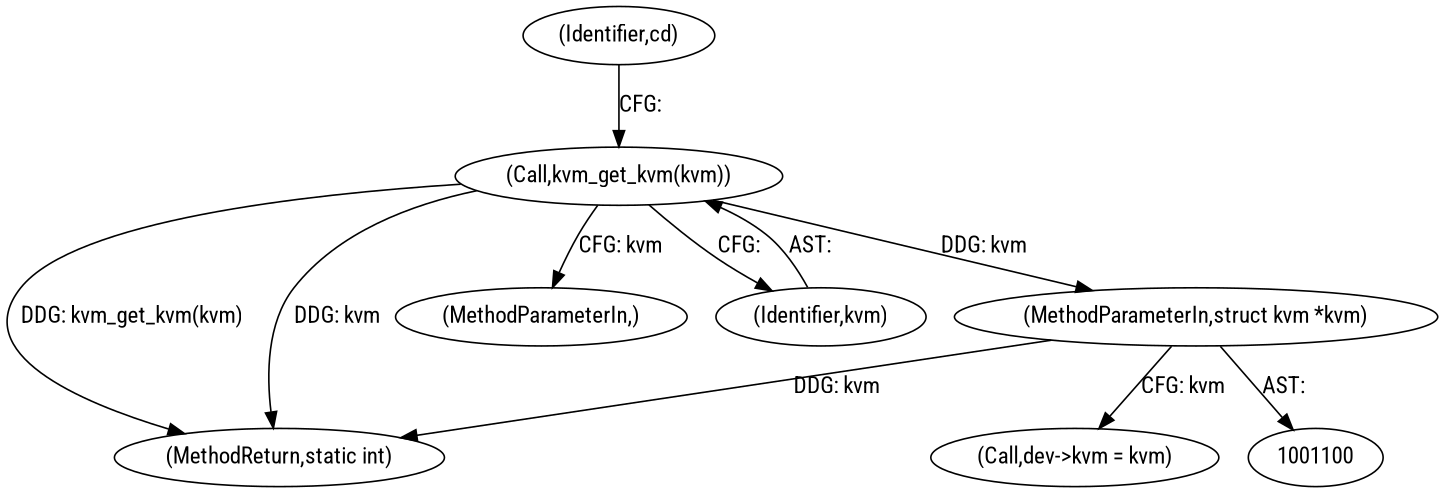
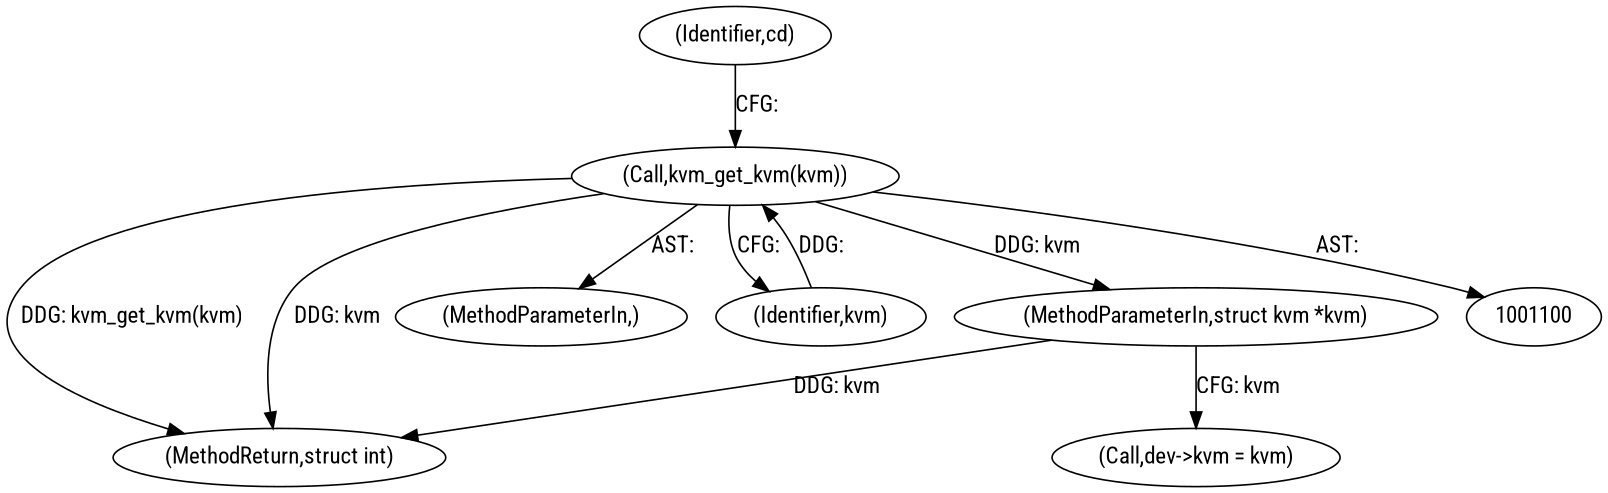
edge "(Call,kvm_get_kvm(kvm))" -> "(MethodParameterIn,)": label "CFG: kvm" -> "AST: "
edge "(Identifier,kvm)" -> "(Call,kvm_get_kvm(kvm))": label "AST: " -> "DDG: "
edge "(MethodParameterIn,struct kvm *kvm)" -> "1001100": now "(Call,kvm_get_kvm(kvm))" -> "1001100"
node "(MethodReturn,static int)": label "(MethodReturn,static int)" -> "(MethodReturn,struct int)"
